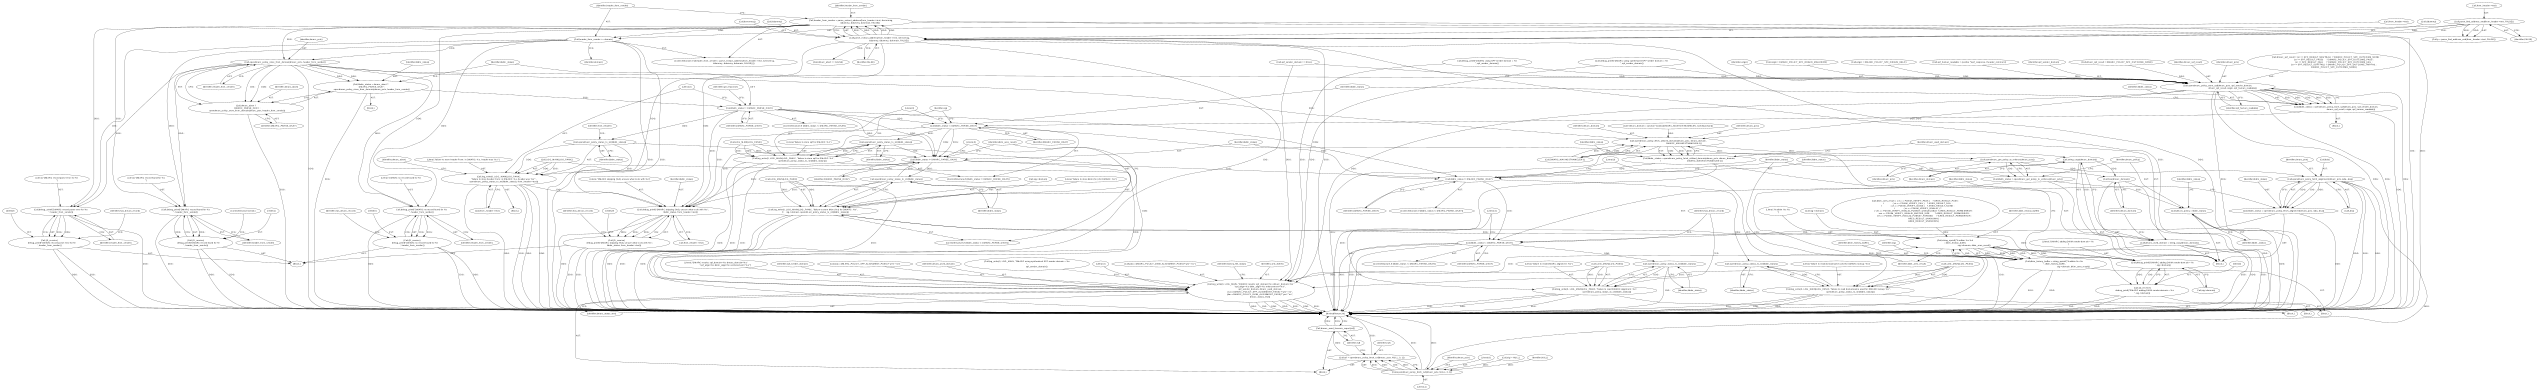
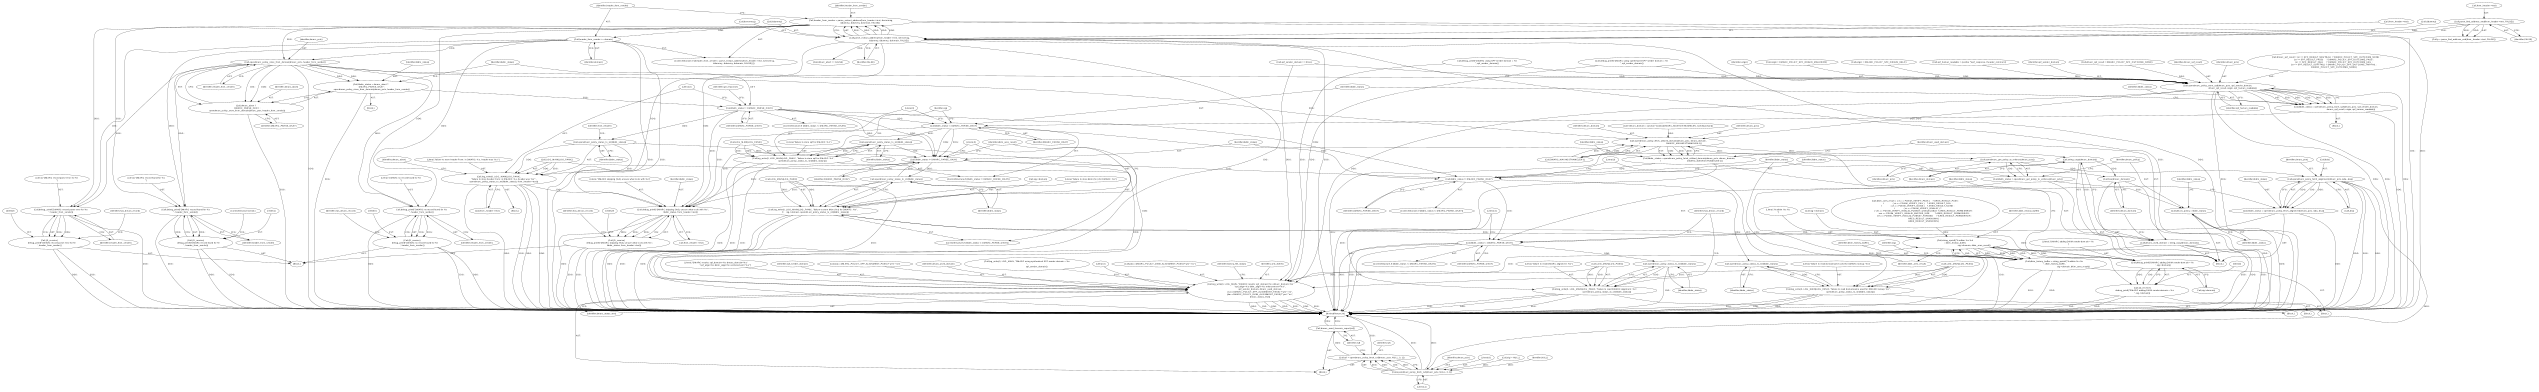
edge "(Call,parse_find_address_end(from_header->text, FALSE))" -> "(Call,header_from_sender += domain)": now "(Identifier,domain)" -> "(Call,header_from_sender += domain)"
edge "(MethodReturn,int)" -> "(Call,dmarc_send_forensic_report(ruf))": removed, label "CFG:"
edge "(Call,opendmarc_policy_fetch_ruf(dmarc_pctx, NULL, 0, 1))" -> "(Literal,1)": added, label "CFG:"
